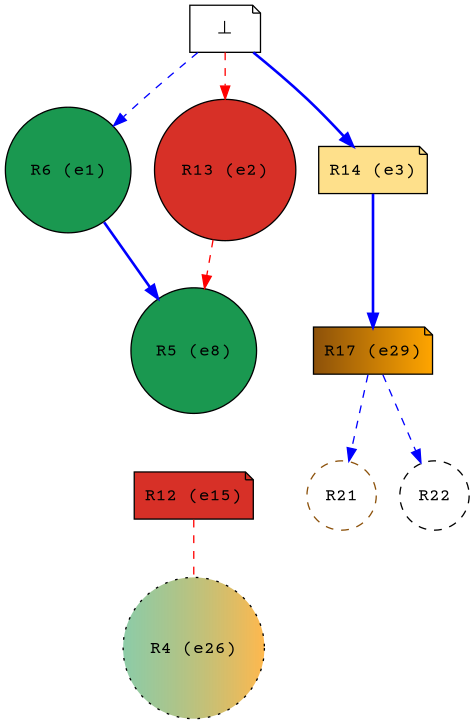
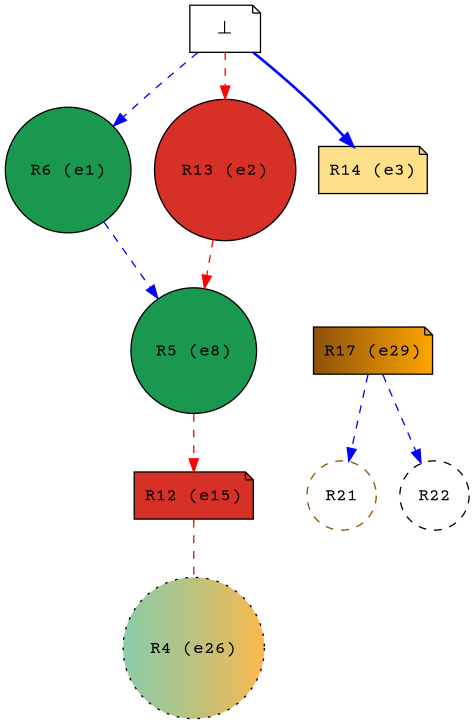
edge "R14 (e3)" -> "R17 (e29)": removed
edge "R6 (e1)" -> "R5 (e8)": style bold -> dashed
edge "R5 (e8)" -> "R12 (e15)": added
